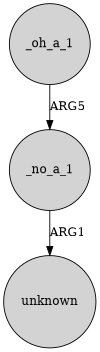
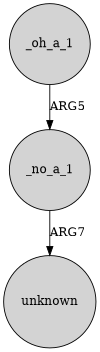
edge "_no_a_1" -> "unknown": label "ARG1" -> "ARG7"
